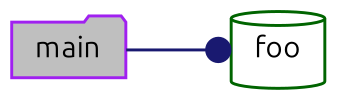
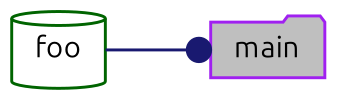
edge "main" -> "foo": reversed
